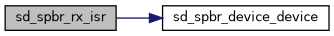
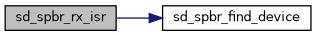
node "sd_spbr_device_device": label "sd_spbr_device_device" -> "sd_spbr_find_device"
